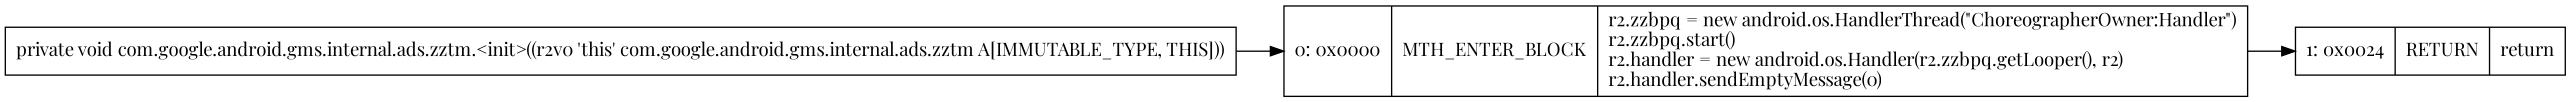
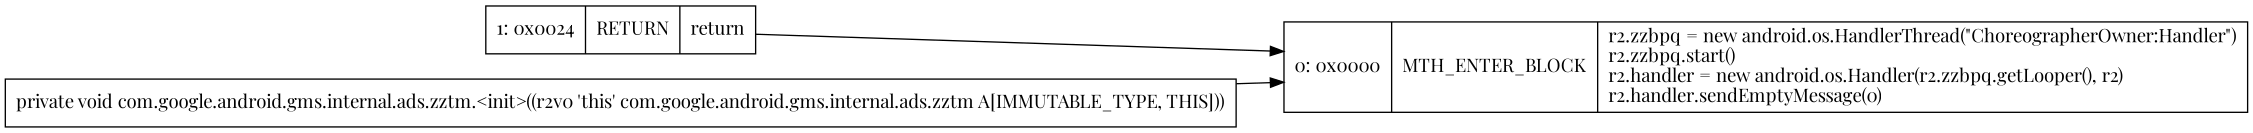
edge "0: 0x0000" -> "1: 0x0024": reversed
